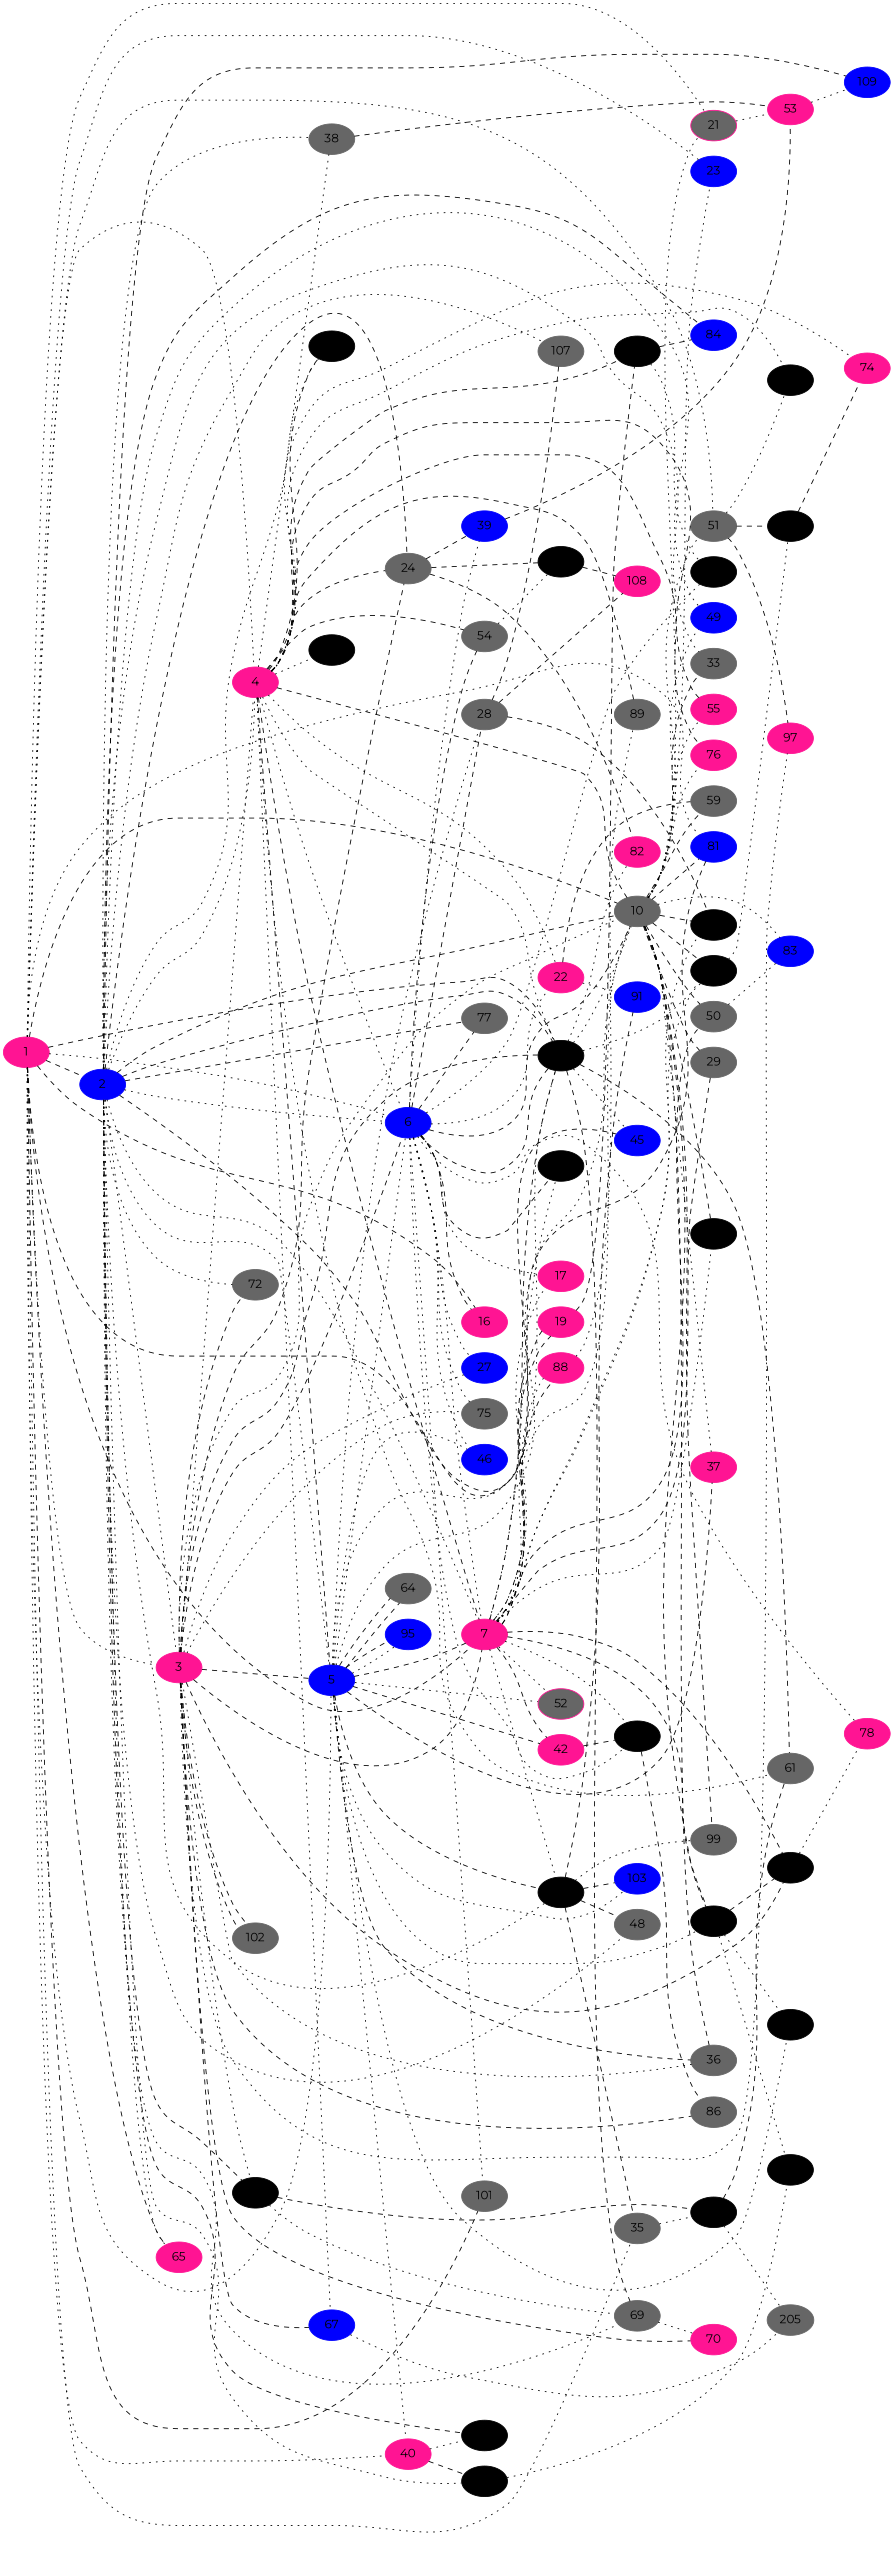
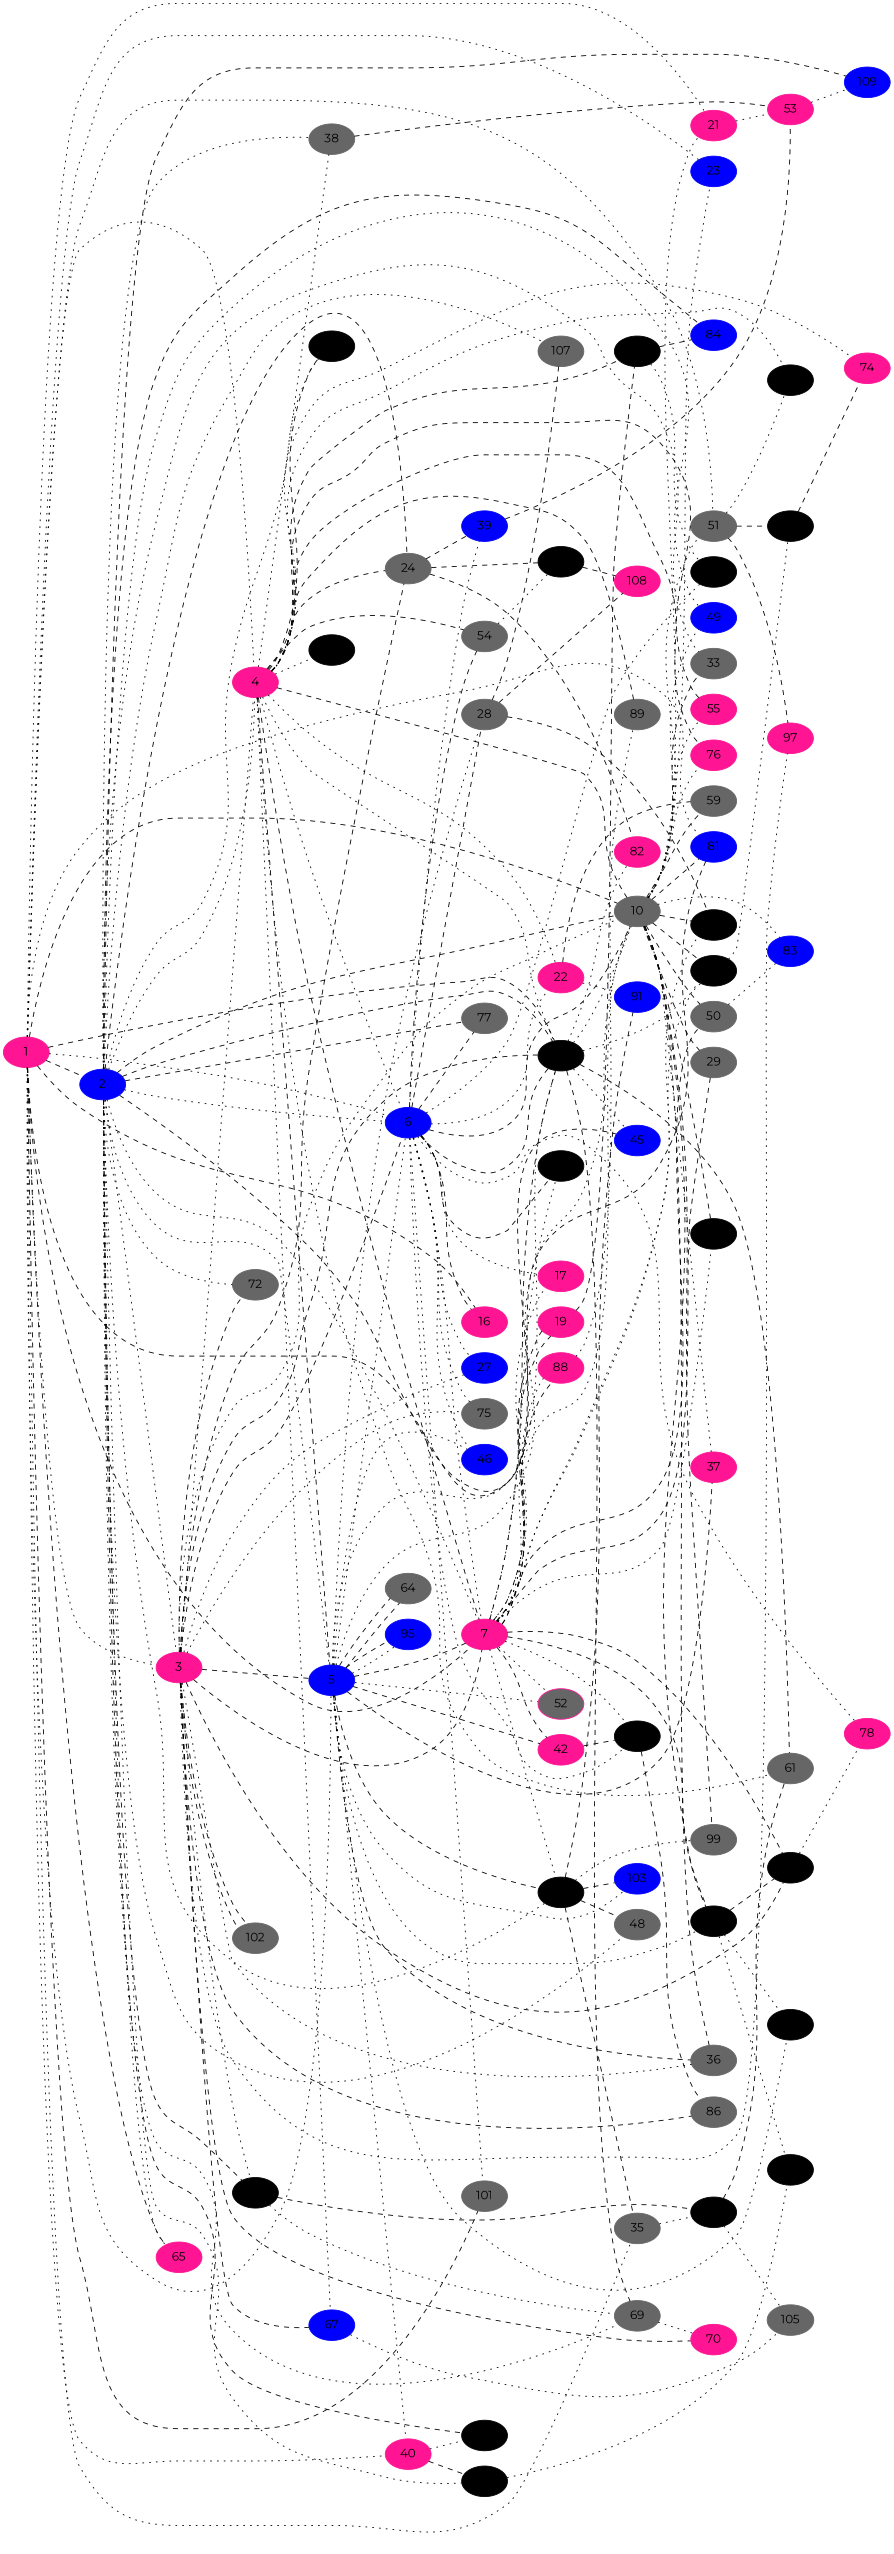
node "21": fillcolor gray40 -> deeppink
node "205": label "205" -> "105"
